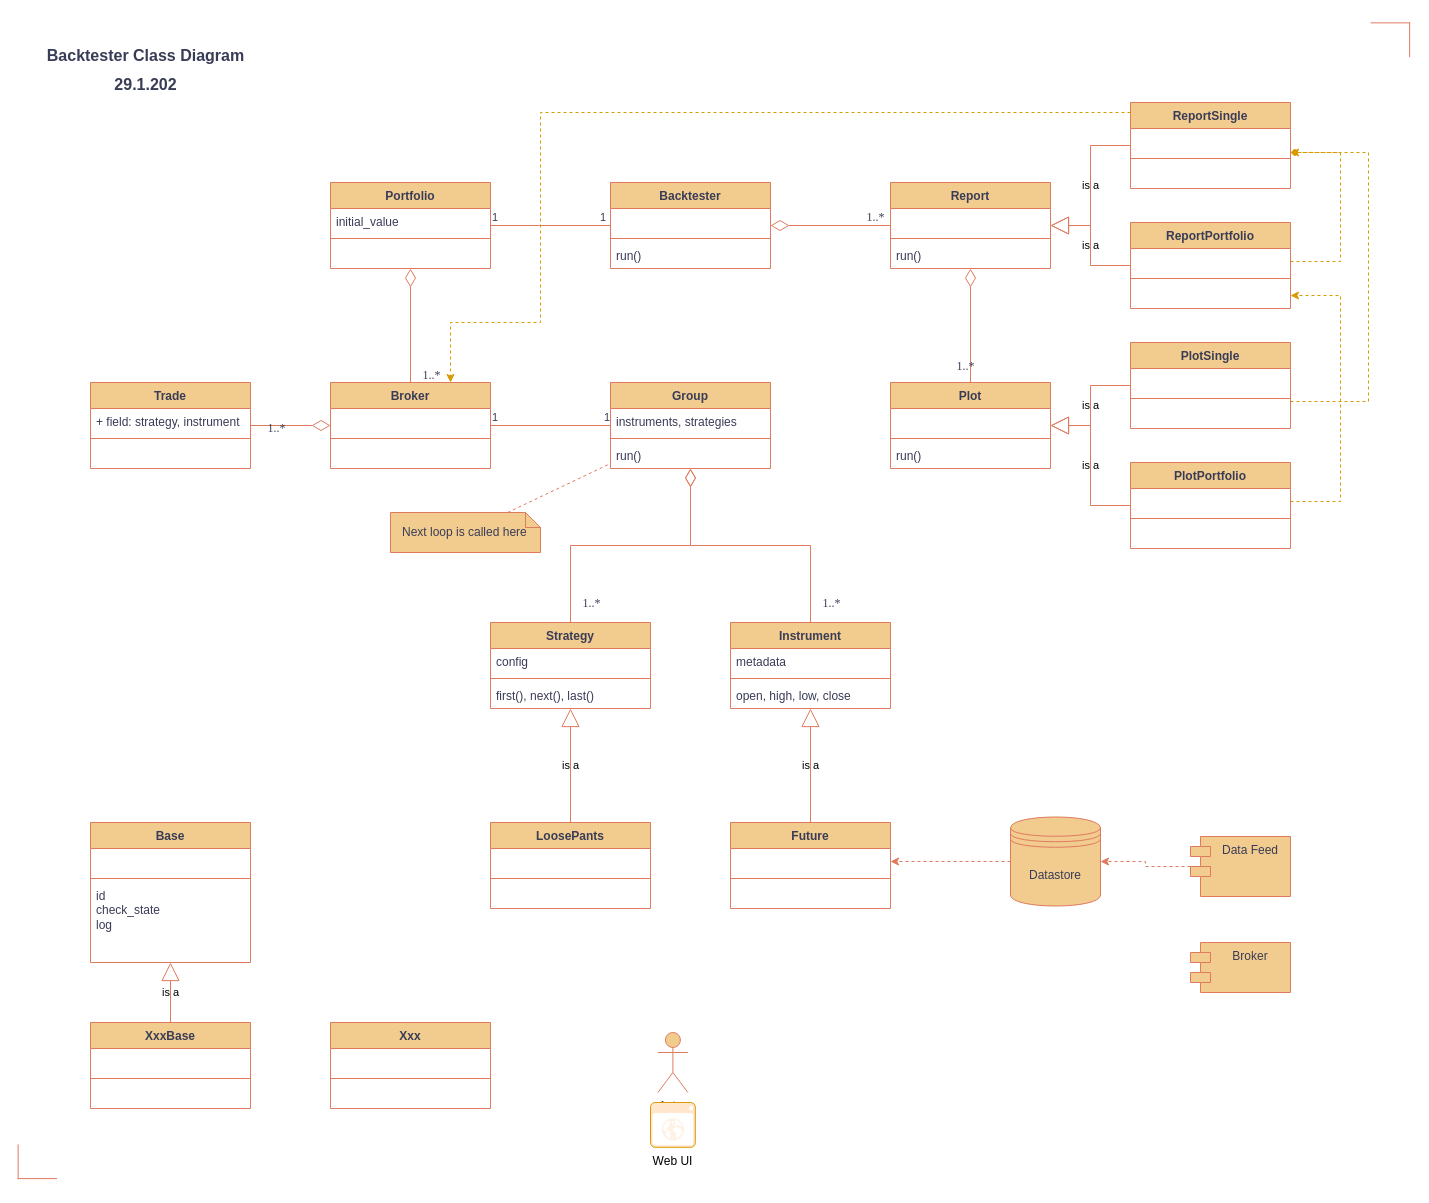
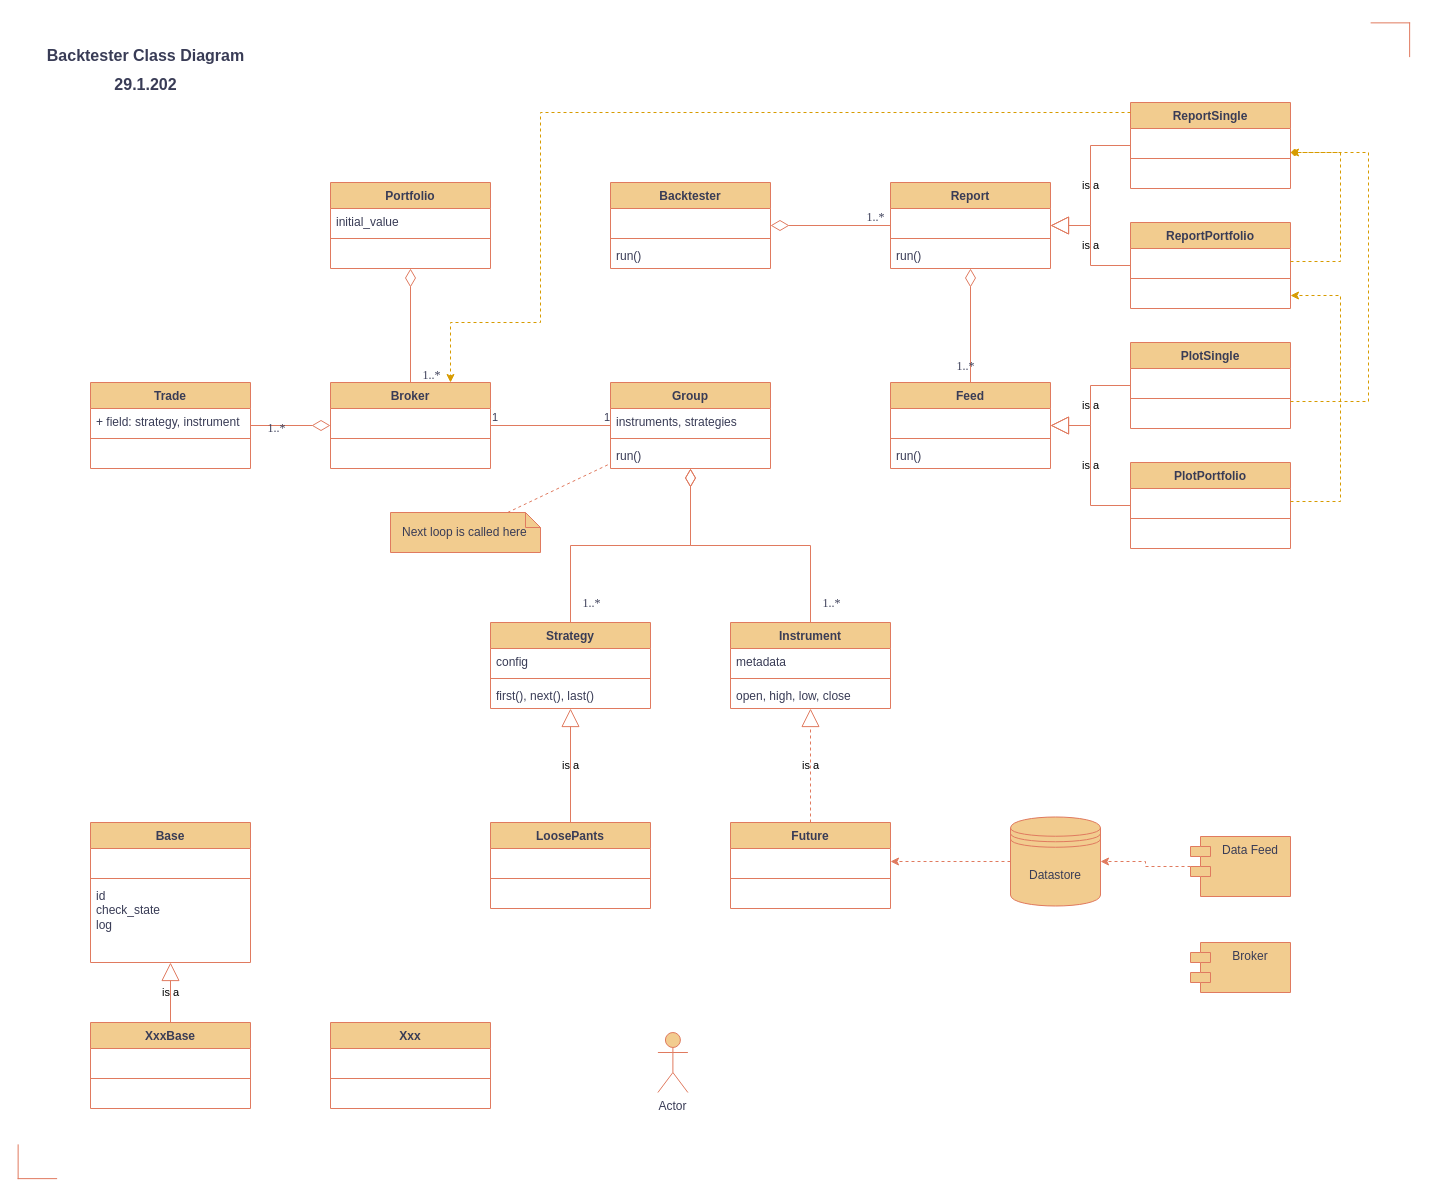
edge "Portfolio" -- "Backtester": removed, labels "1", "1"
node "Plot": label "Plot" -> "Feed"
edge "Future" -> "Instrument": style solid -> dashed
node "Web UI": removed
